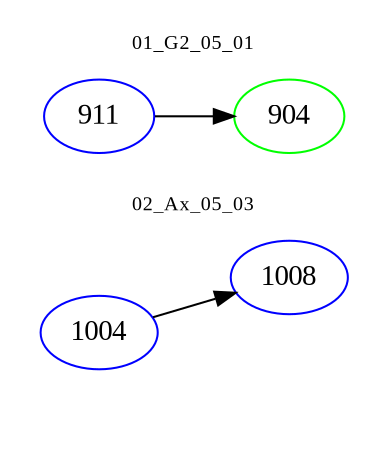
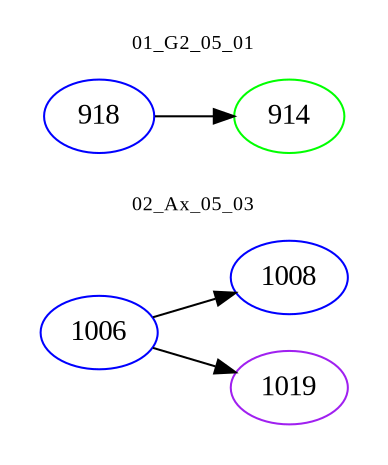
node "911": label "911" -> "918"
node "904": label "904" -> "914"
node "1004": label "1004" -> "1006"
node "1019": added
